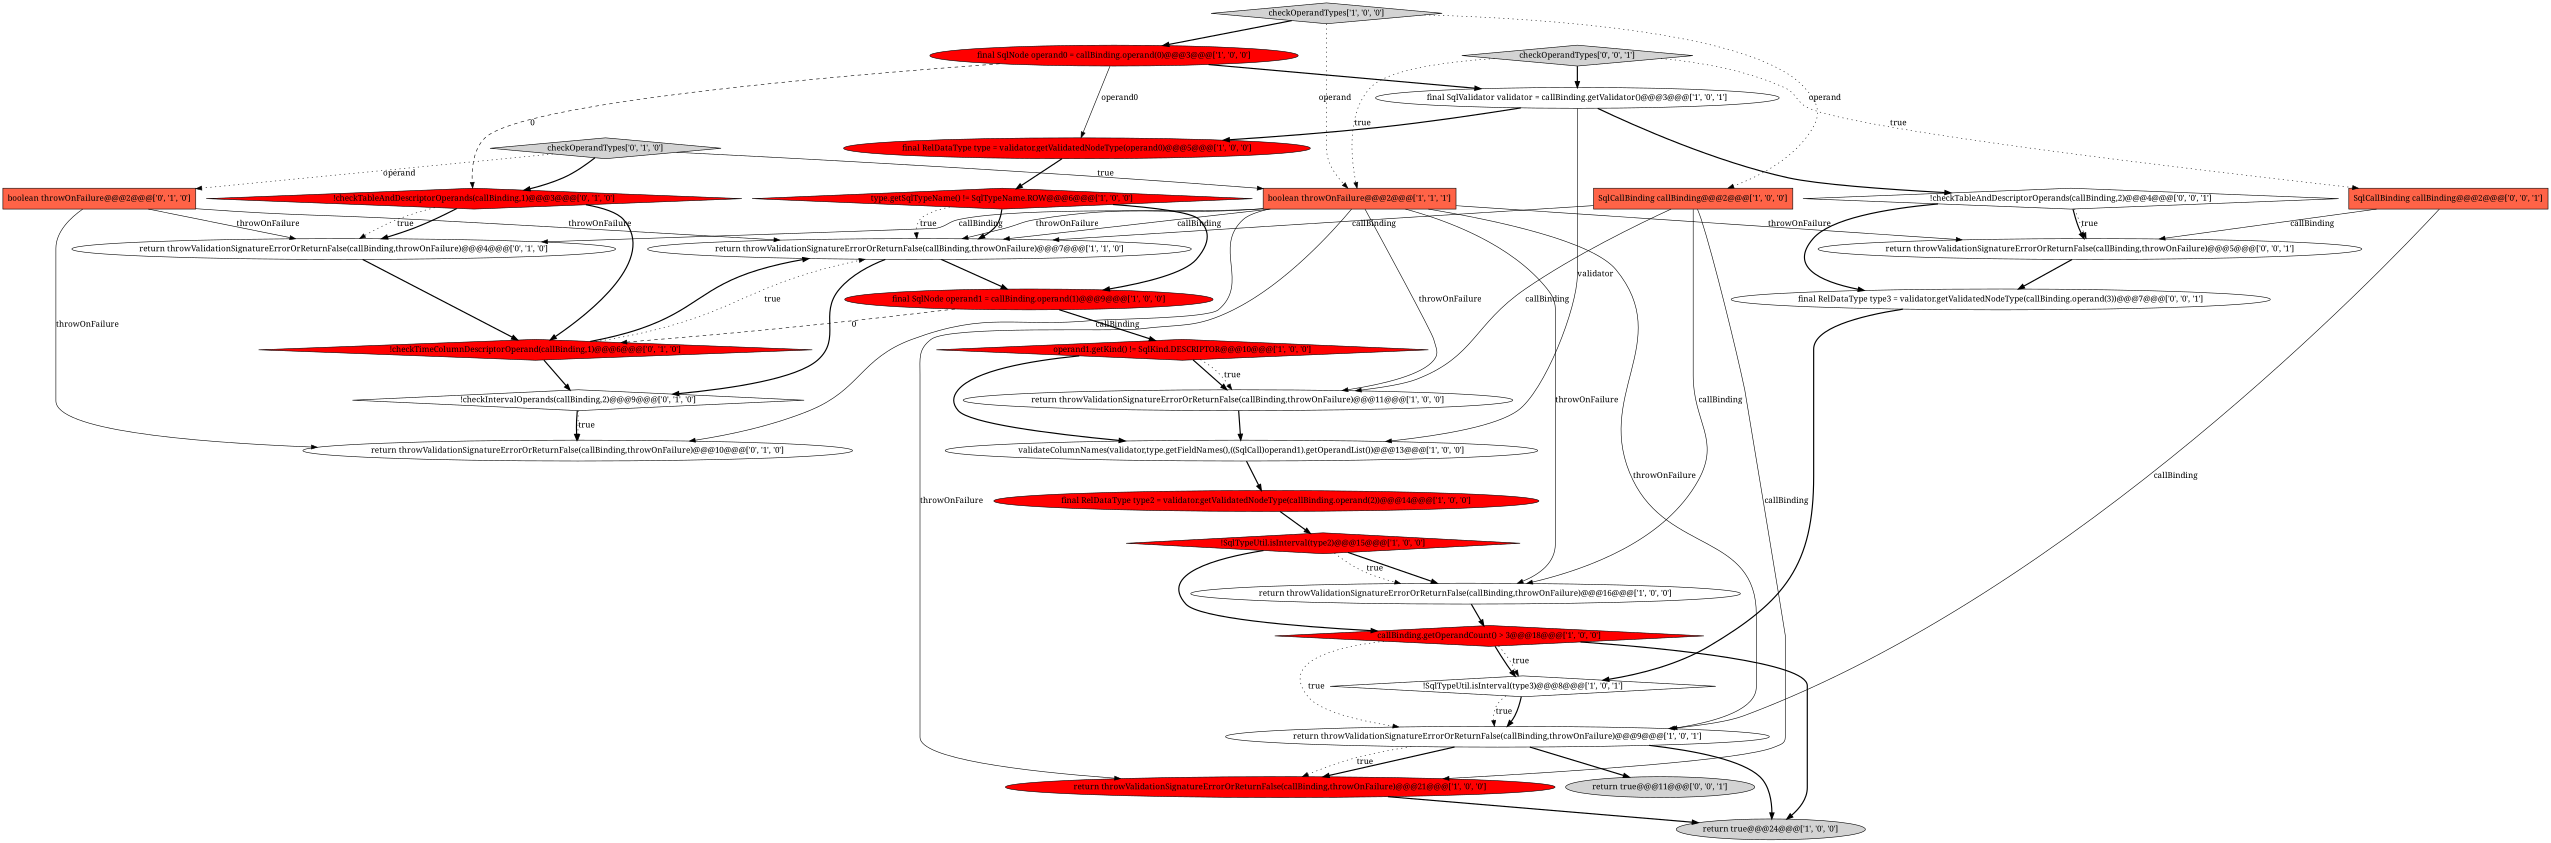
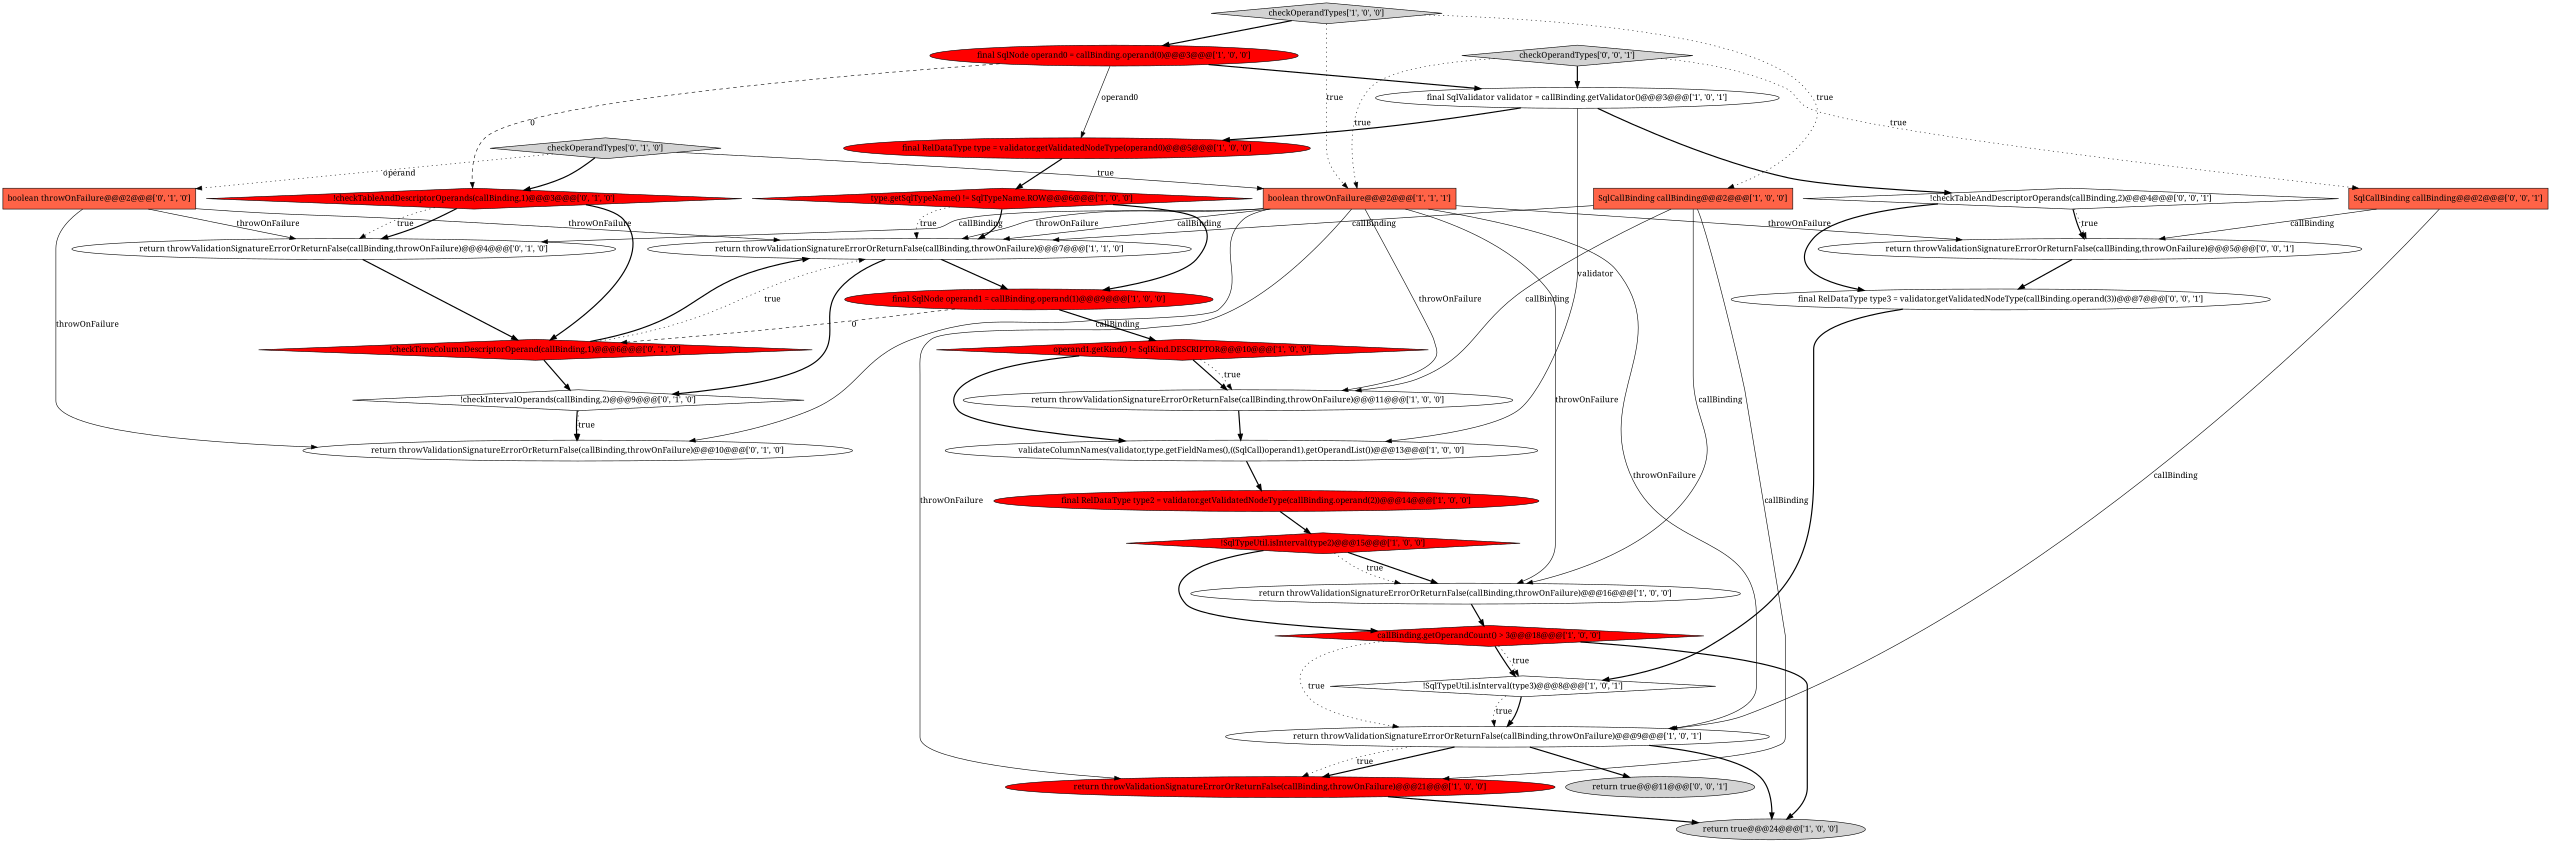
edge "checkOperandTypes['1', '0', '0']" -> "boolean throwOnFailure@@@2@@@['1', '1', '1']": label "operand" -> "true"
edge "checkOperandTypes['1', '0', '0']" -> "SqlCallBinding callBinding@@@2@@@['1', '0', '0']": label "operand" -> "true"
